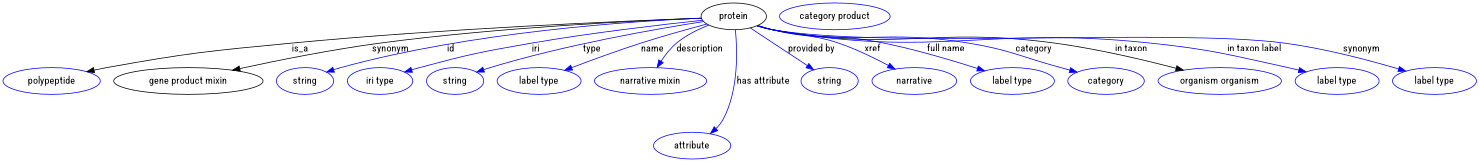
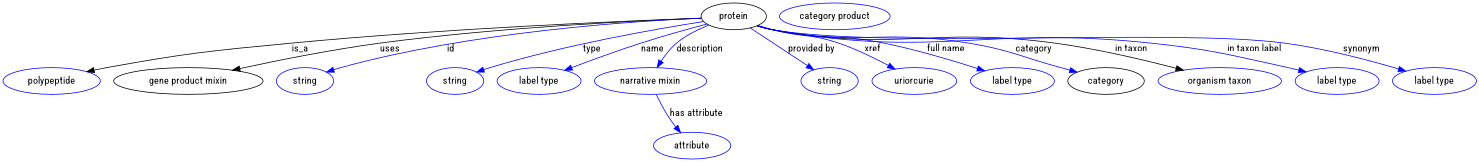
edge "protein" -> "gene product mixin": label "synonym" -> "uses"
node "iri type": removed
edge "protein" -> "attribute": now "narrative mixin" -> "attribute"
node "narrative": label "narrative" -> "uriorcurie"
node "category": color blue -> black
node "organism organism": label "organism organism" -> "organism taxon"
